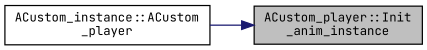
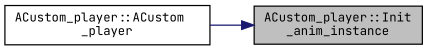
node "ACustom_instance::ACustom _player": label "ACustom_instance::ACustom _player" -> "ACustom_player::ACustom _player"
